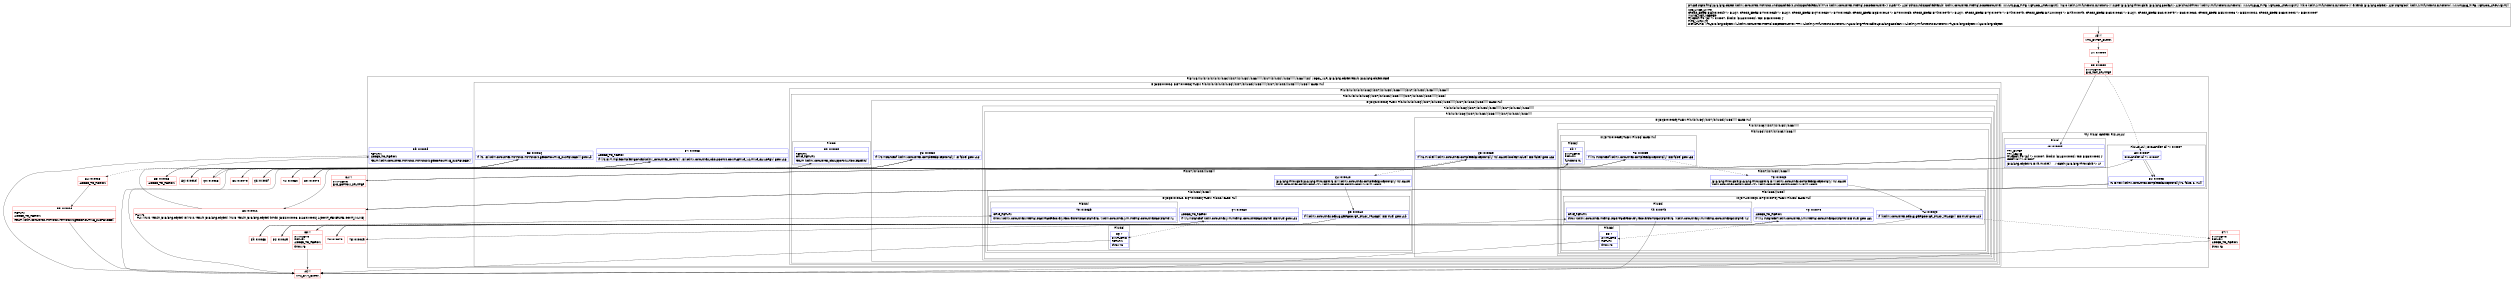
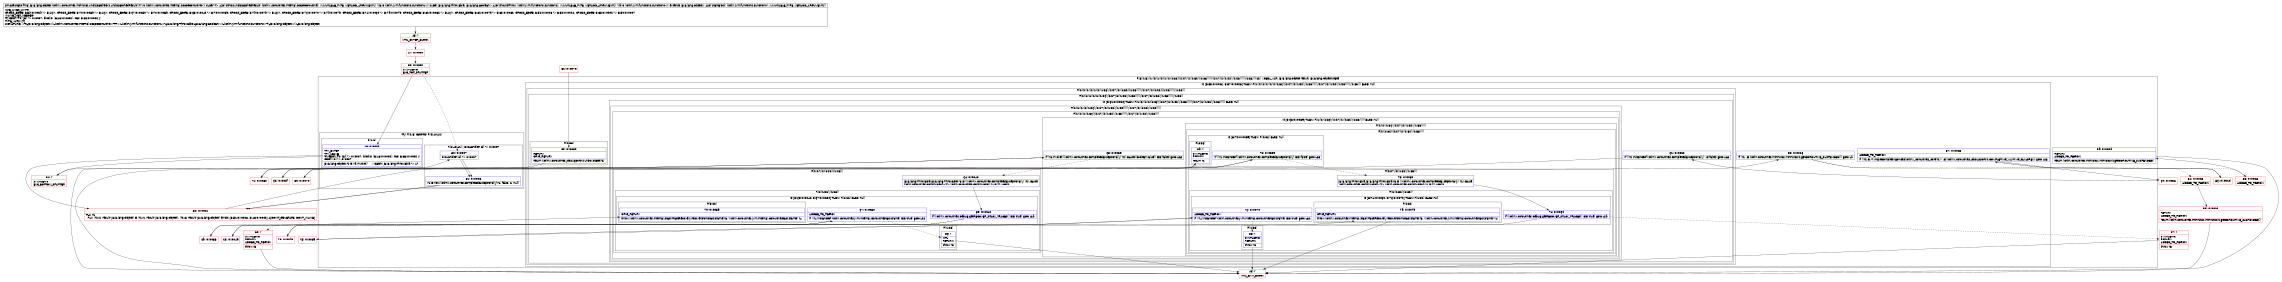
node "89: ?": text "functions r1" -> "return r1"
edge "61: 0x002c" -> "81: 0x007e": removed
edge "85: ?" -> "76: 0x0070": now "75: 0x006e" -> "76: 0x0070"
node "86: ?": text "SYNTHETIC" -> "MTH"
